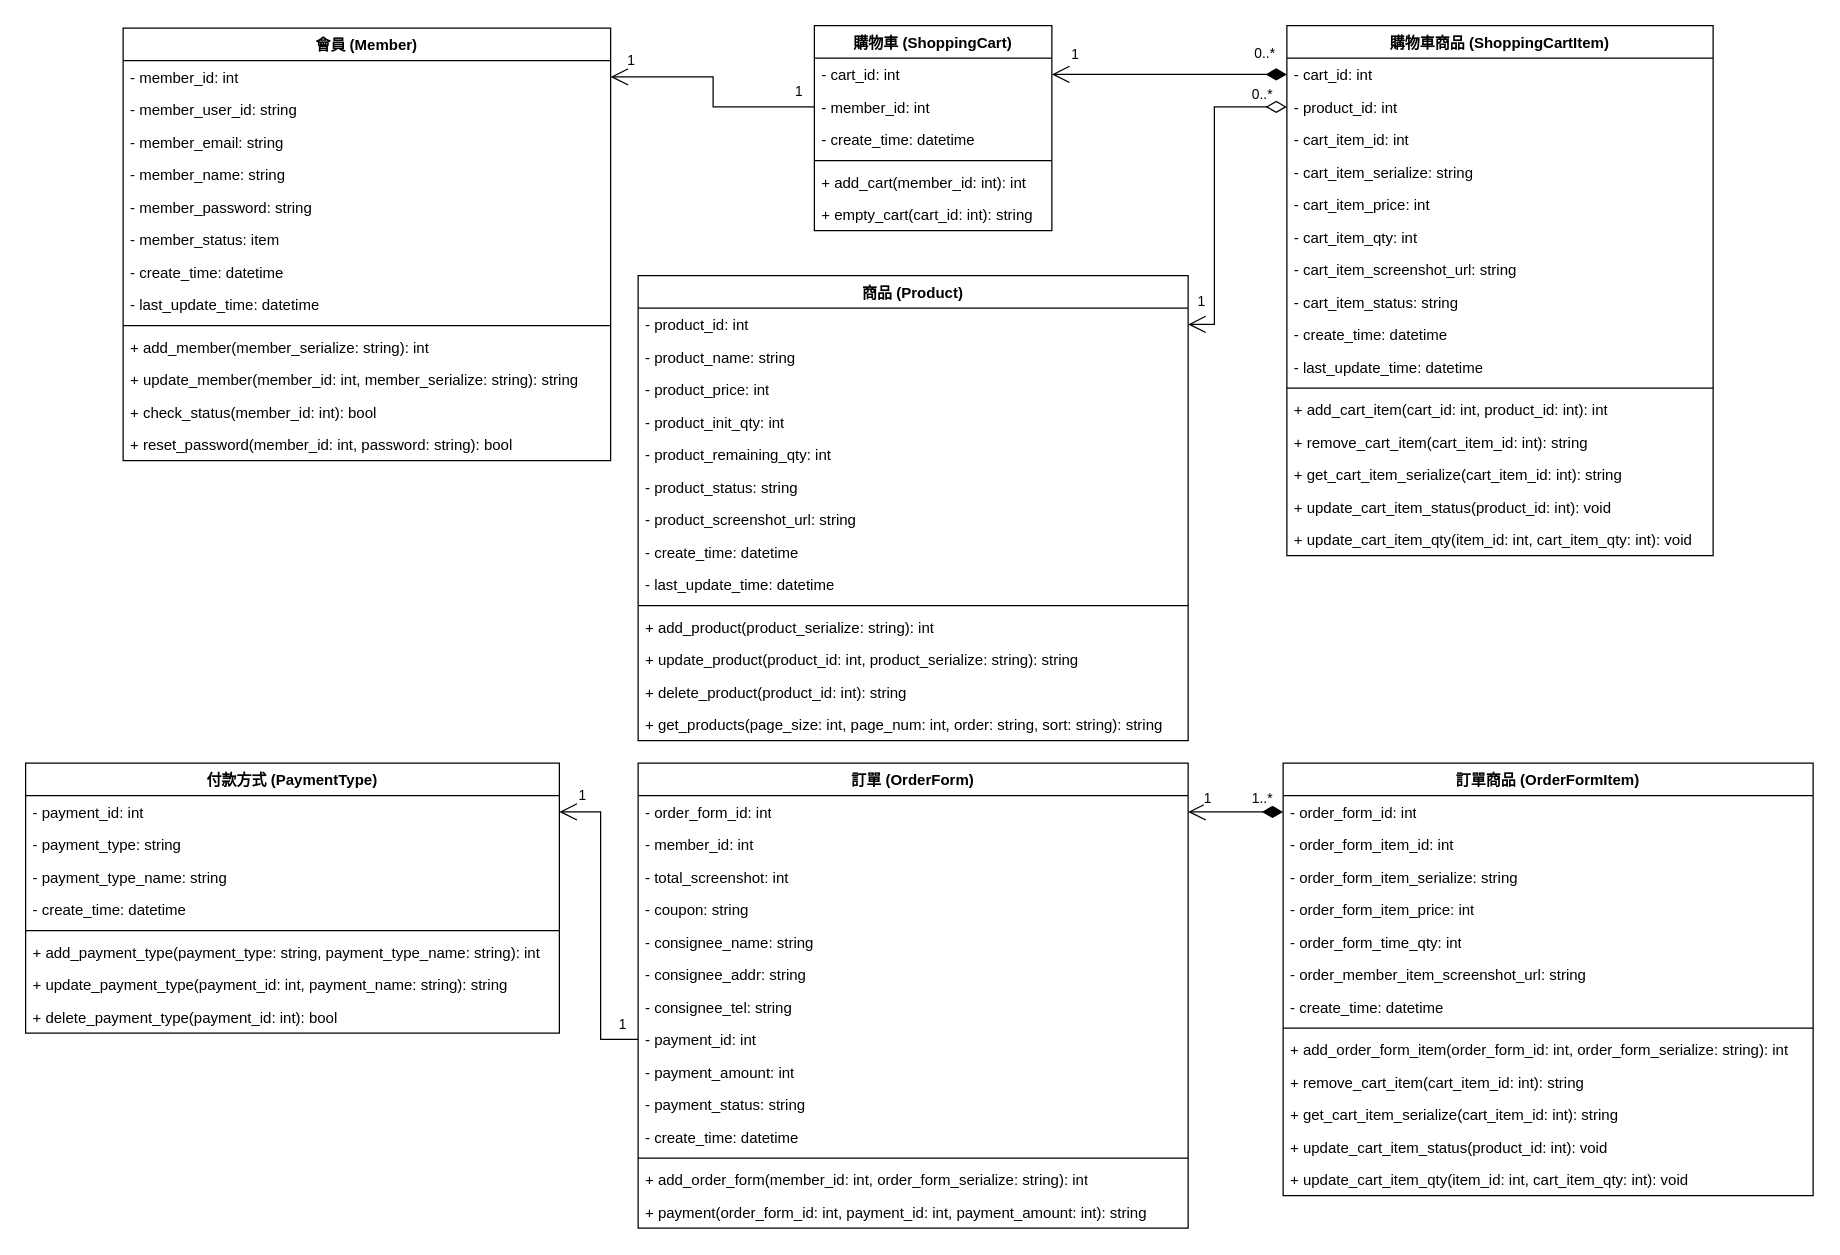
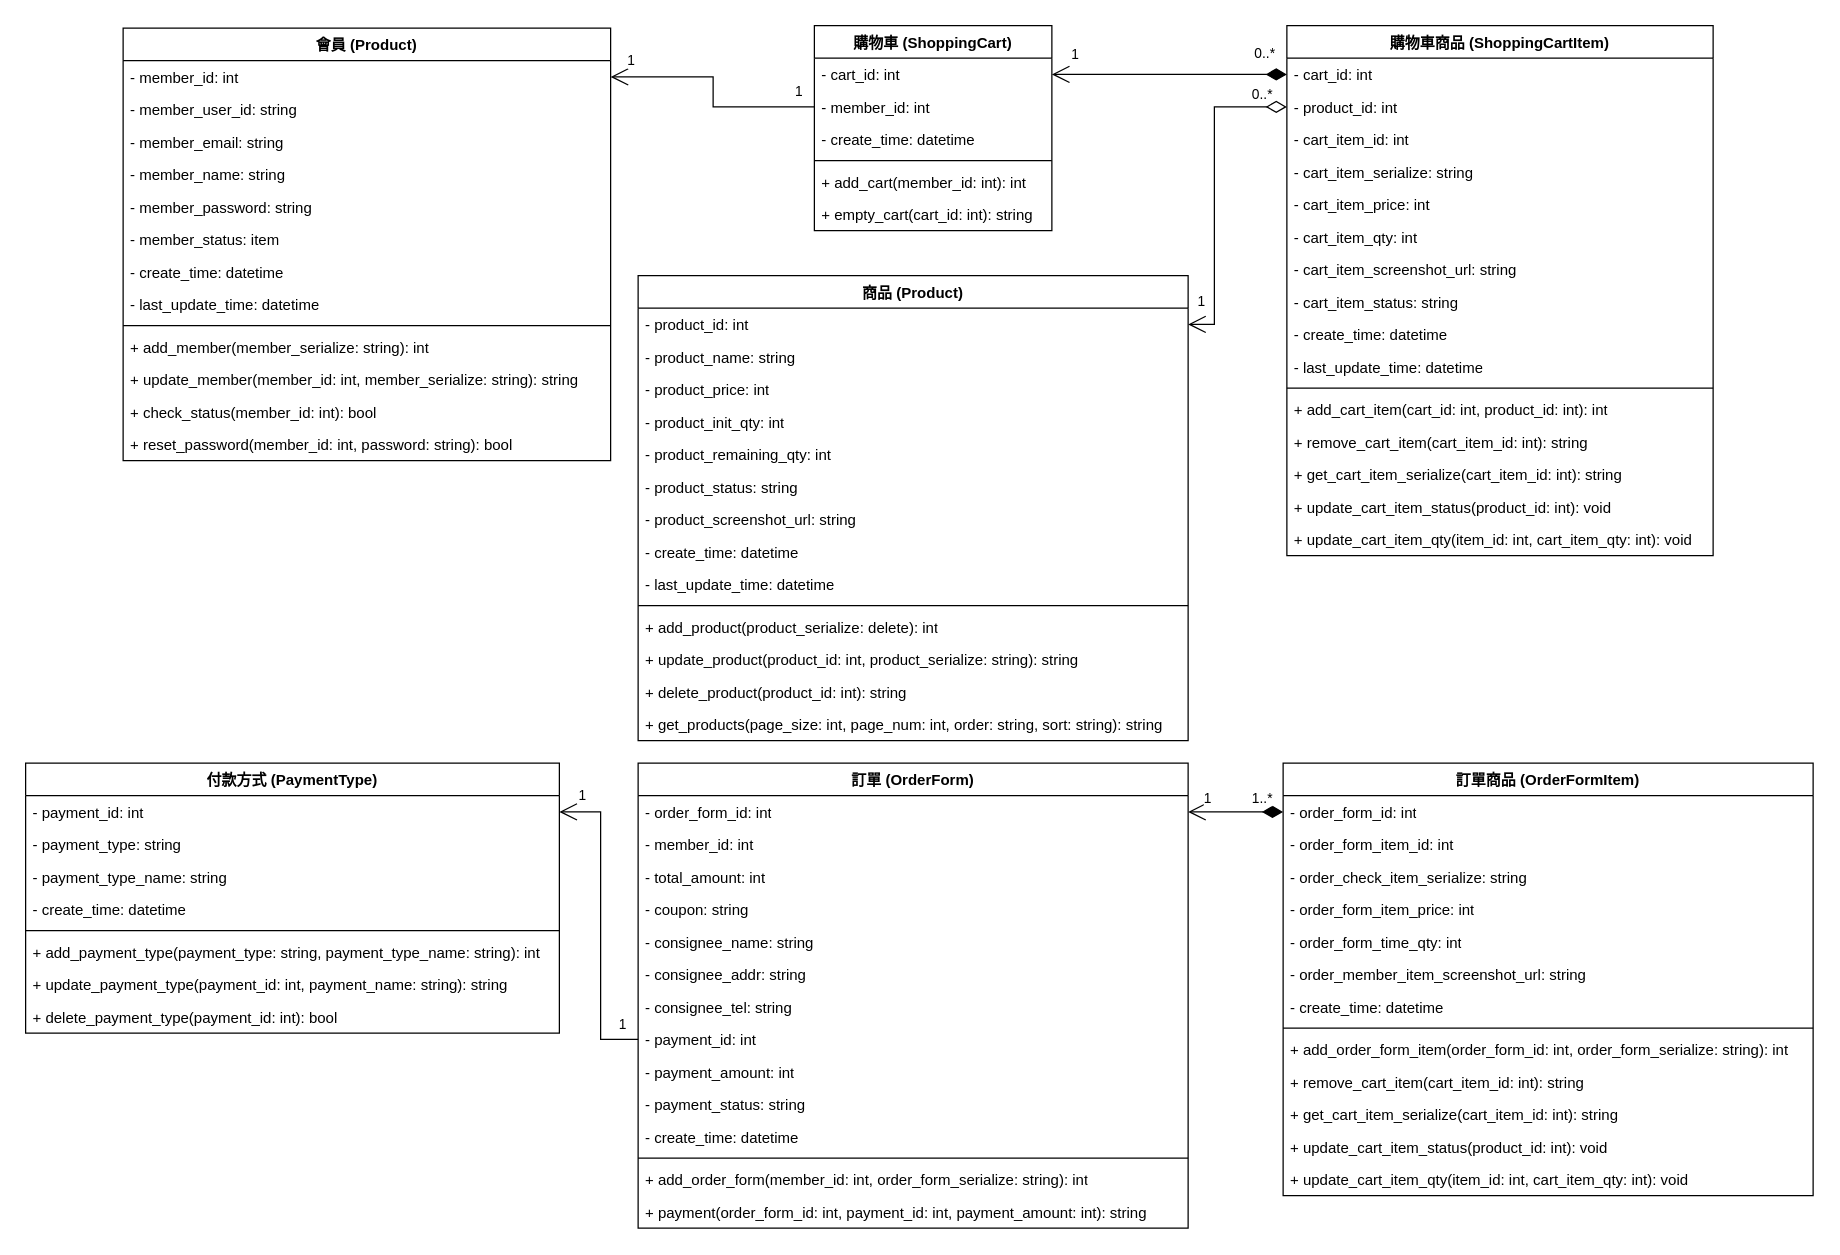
node "會員 (Member)": label "會員 (Member)" -> "會員 (Product)"
node "+ add_product(product_serialize: string): int": label "+ add_product(product_serialize: string): int" -> "+ add_product(product_serialize: delete): int"
node "- total_screenshot: int": label "- total_screenshot: int" -> "- total_amount: int"
node "- order_form_item_serialize: string": label "- order_form_item_serialize: string" -> "- order_check_item_serialize: string"
